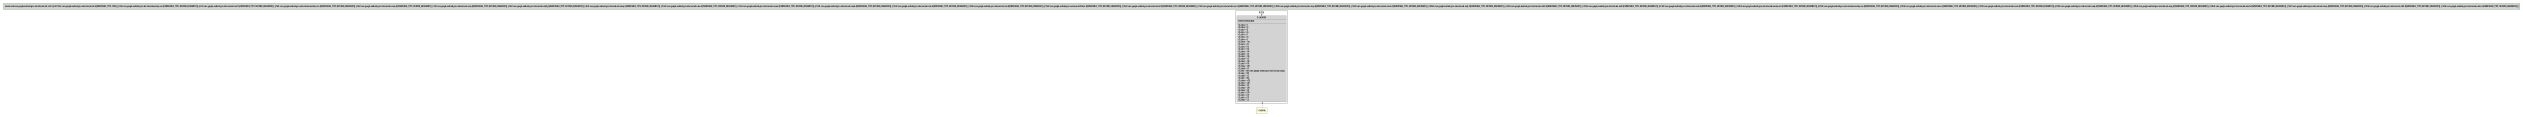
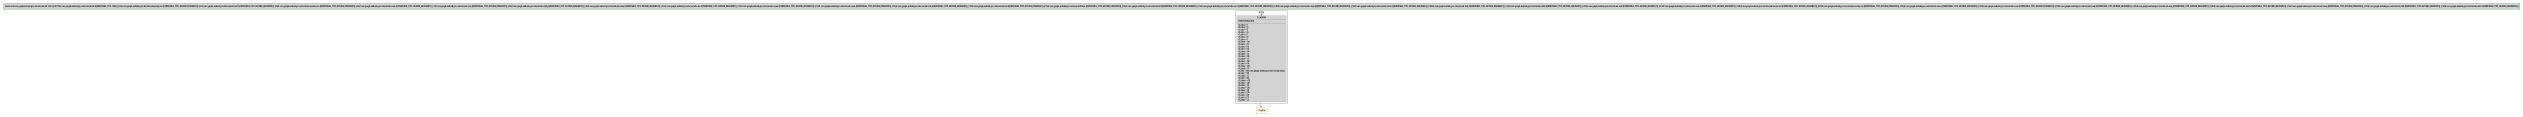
edge "1: 0x006c" -> "0: 0x0000": reversed
